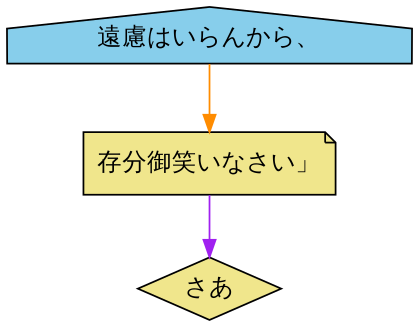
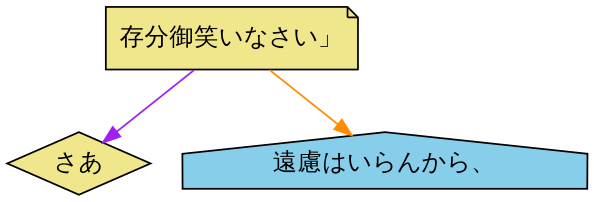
edge "遠慮はいらんから、" -> "存分御笑いなさい」": reversed
